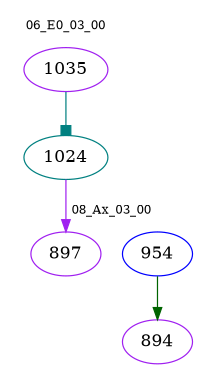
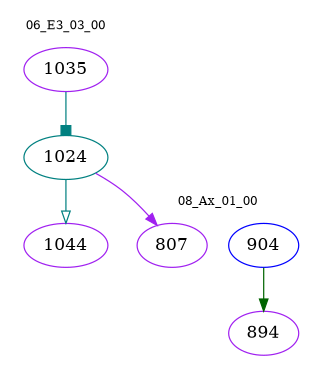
cluster "06_E0_03_00": label "06_E0_03_00" -> "06_E3_03_00"
cluster "08_Ax_03_00": label "08_Ax_03_00" -> "08_Ax_01_00"
node "1044": added
node "897": label "897" -> "807"
node "954": label "954" -> "904"
